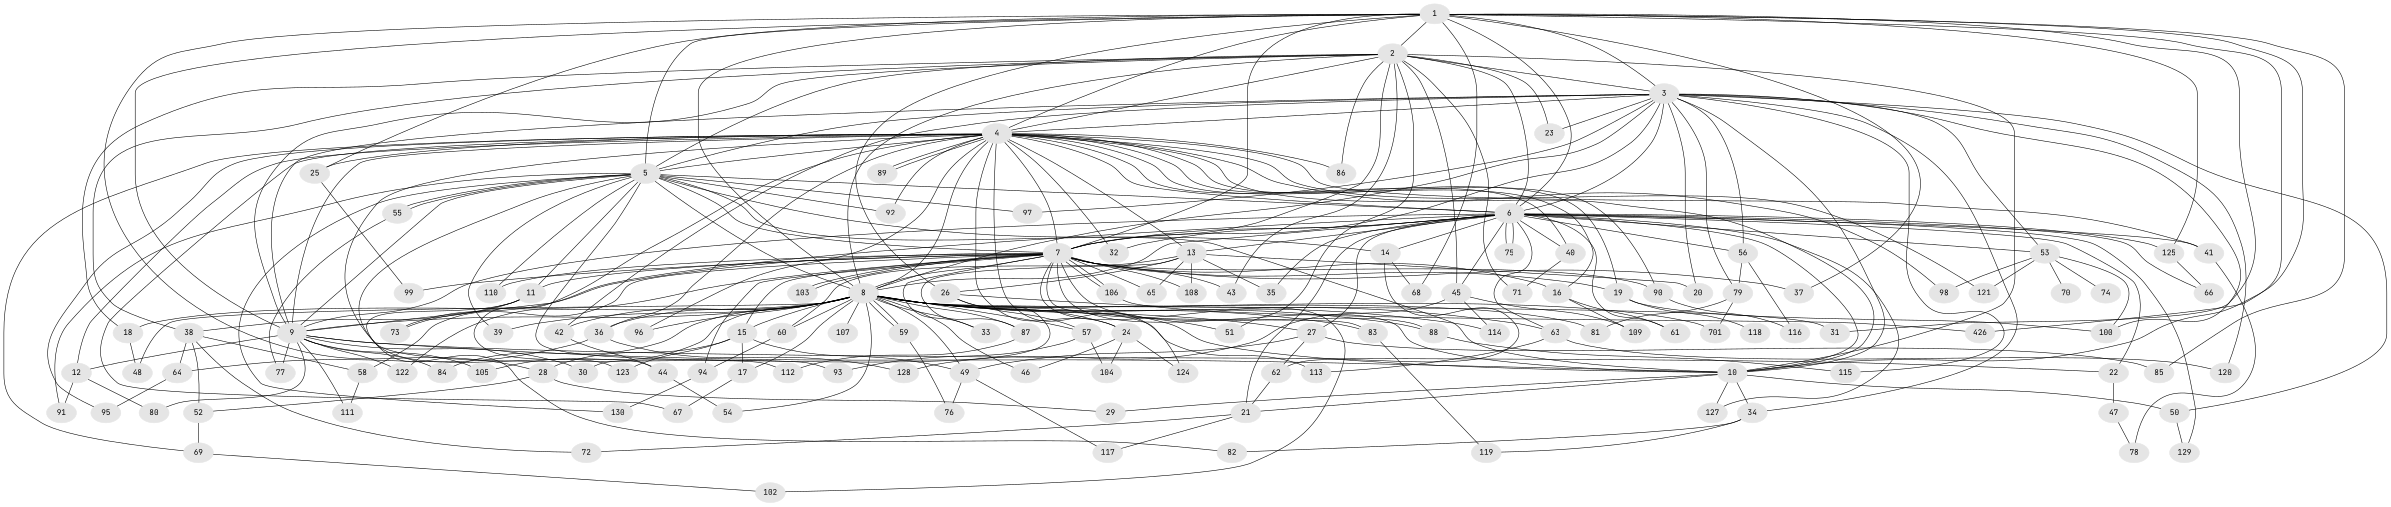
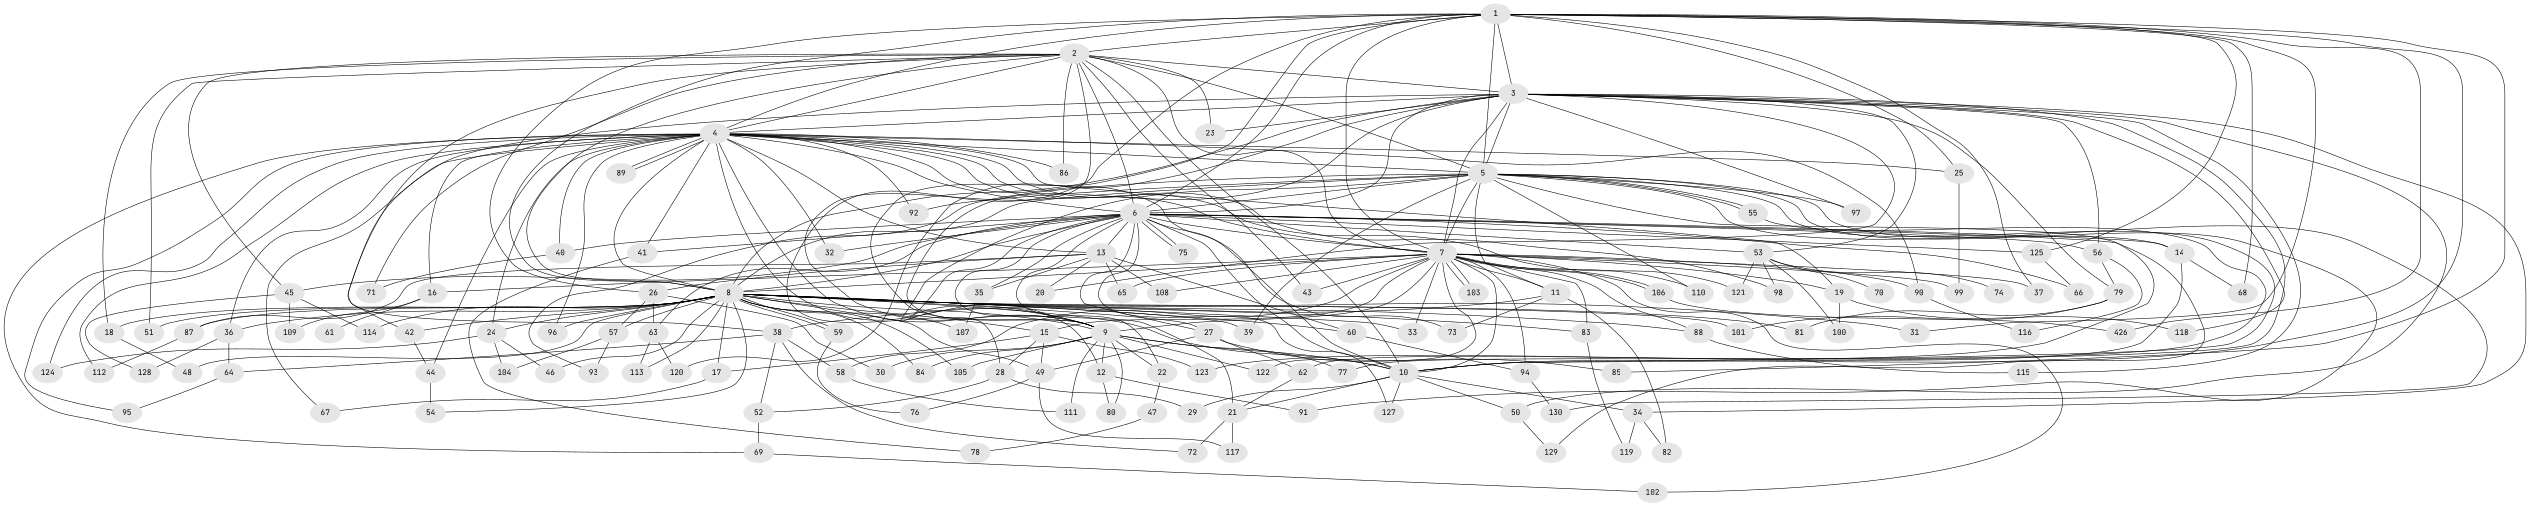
edge "3" -- "100": now "3" -- "118"
edge "6" -- "61": removed
edge "35" -- "107": added
node "701": label "701" -> "101"
